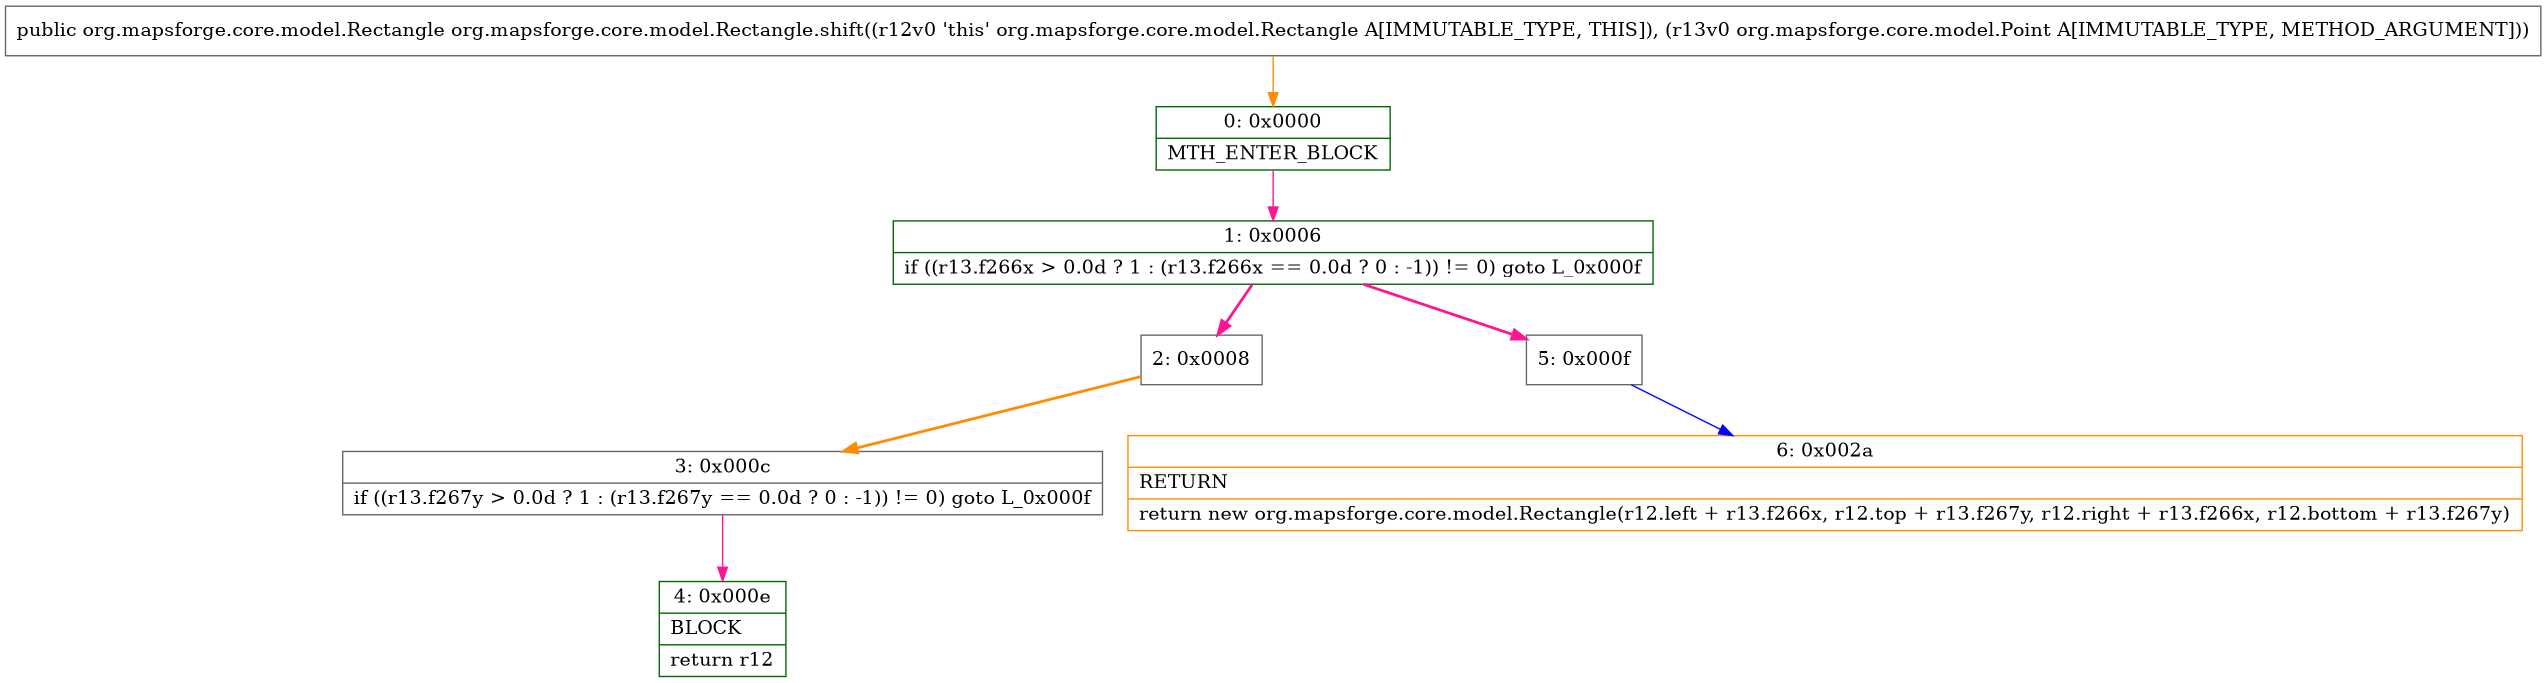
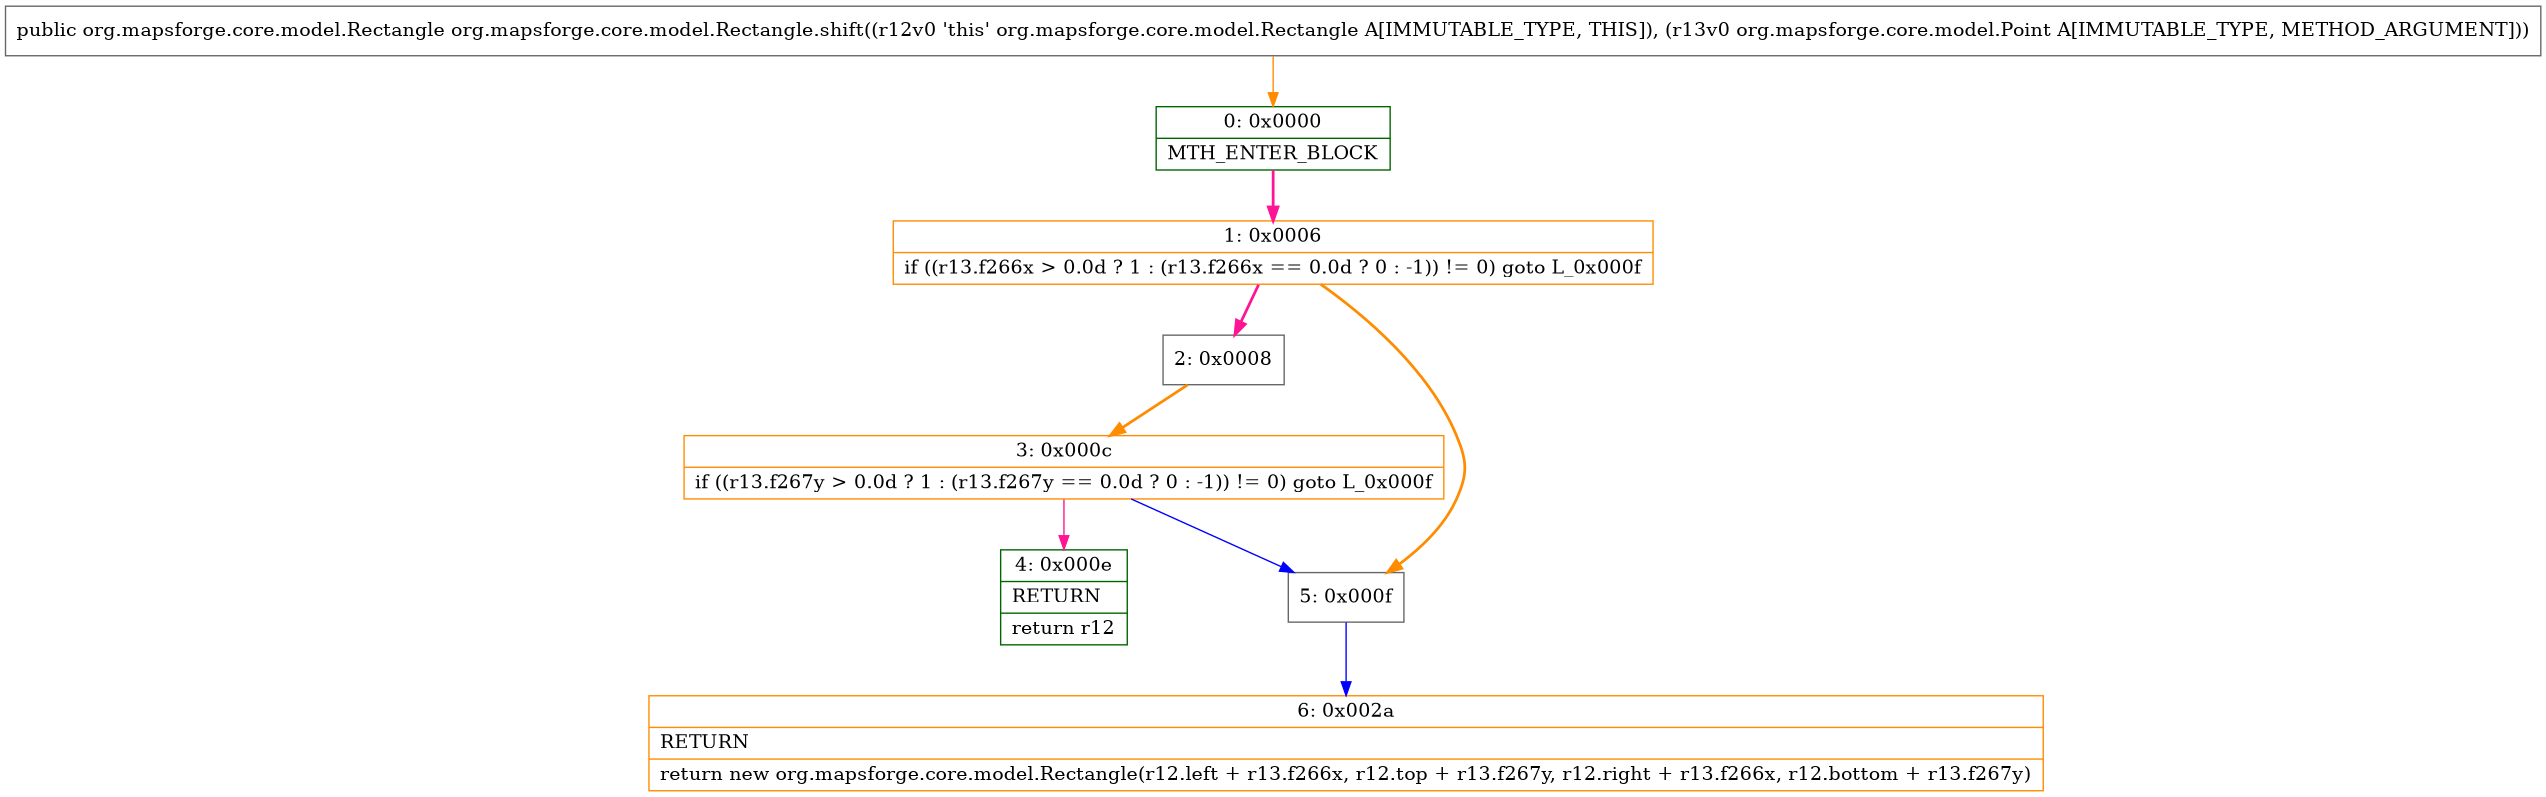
edge "0: 0x0000" -> "1: 0x0006": style solid -> bold
node "1: 0x0006": color darkgreen -> darkorange
edge "1: 0x0006" -> "5: 0x000f": color deeppink -> darkorange
node "3: 0x000c": color gray40 -> darkorange
edge "3: 0x000c" -> "5: 0x000f": added
node "4: 0x000e": text "BLOCK" -> "RETURN"
